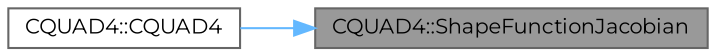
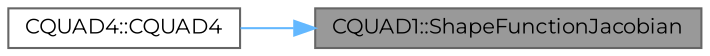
node "CQUAD4::ShapeFunctionJacobian": label "CQUAD4::ShapeFunctionJacobian" -> "CQUAD1::ShapeFunctionJacobian"
